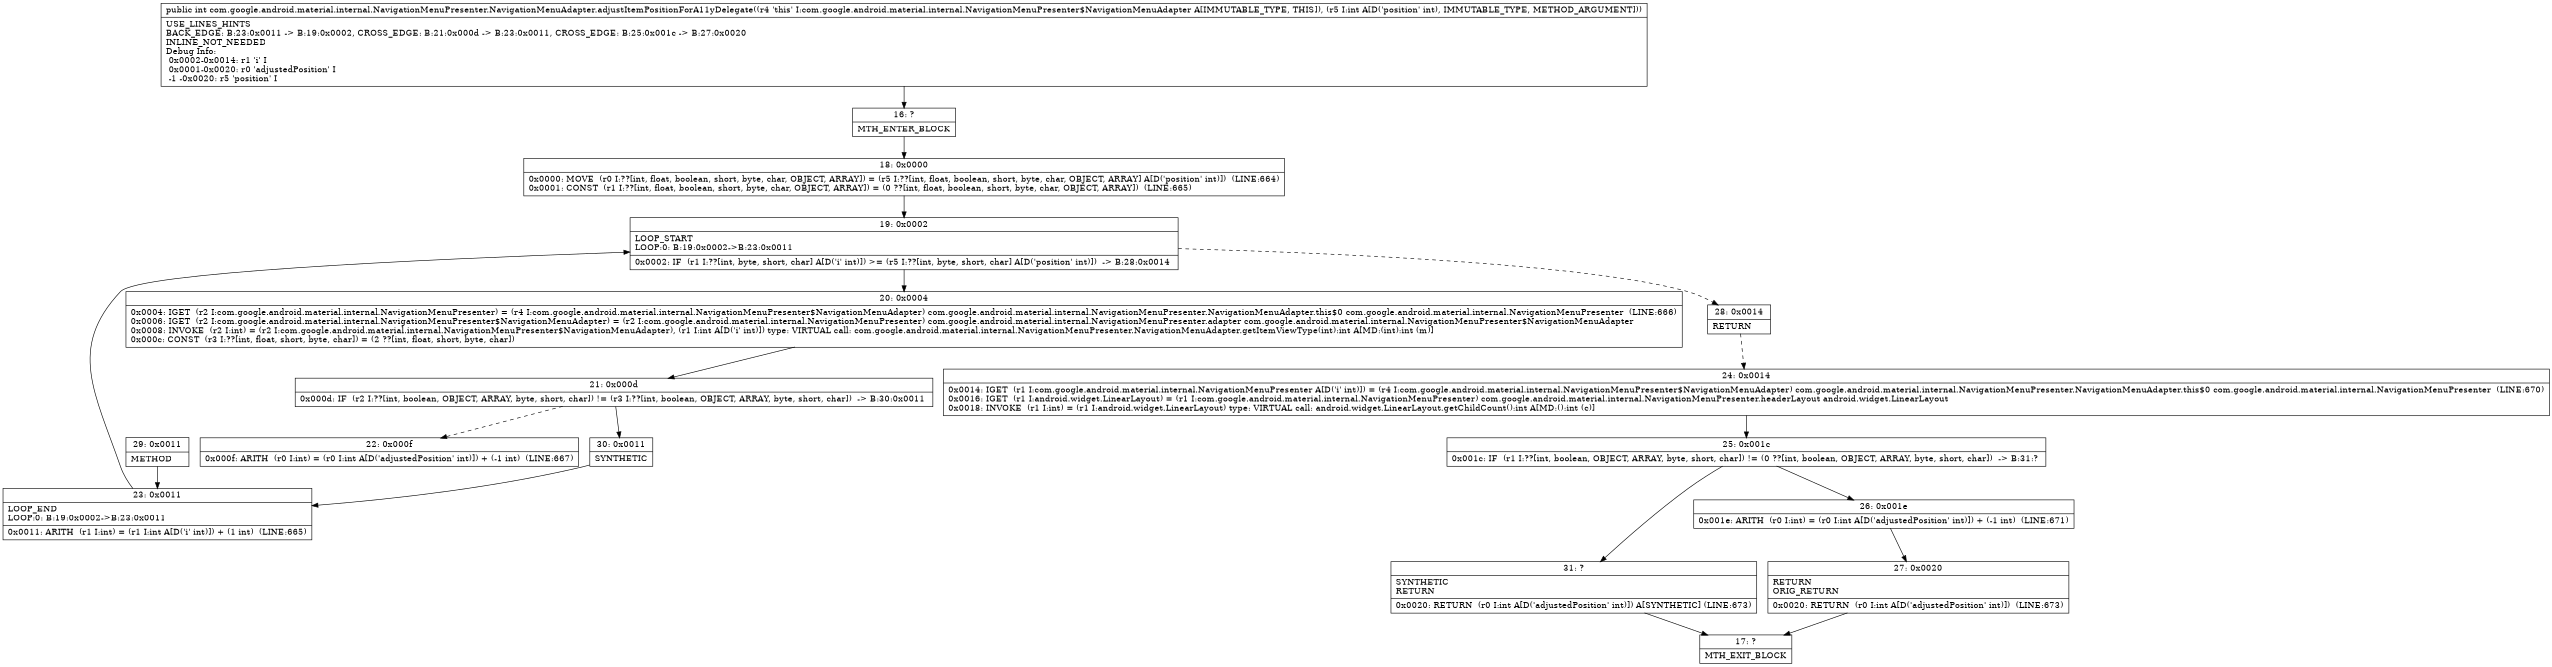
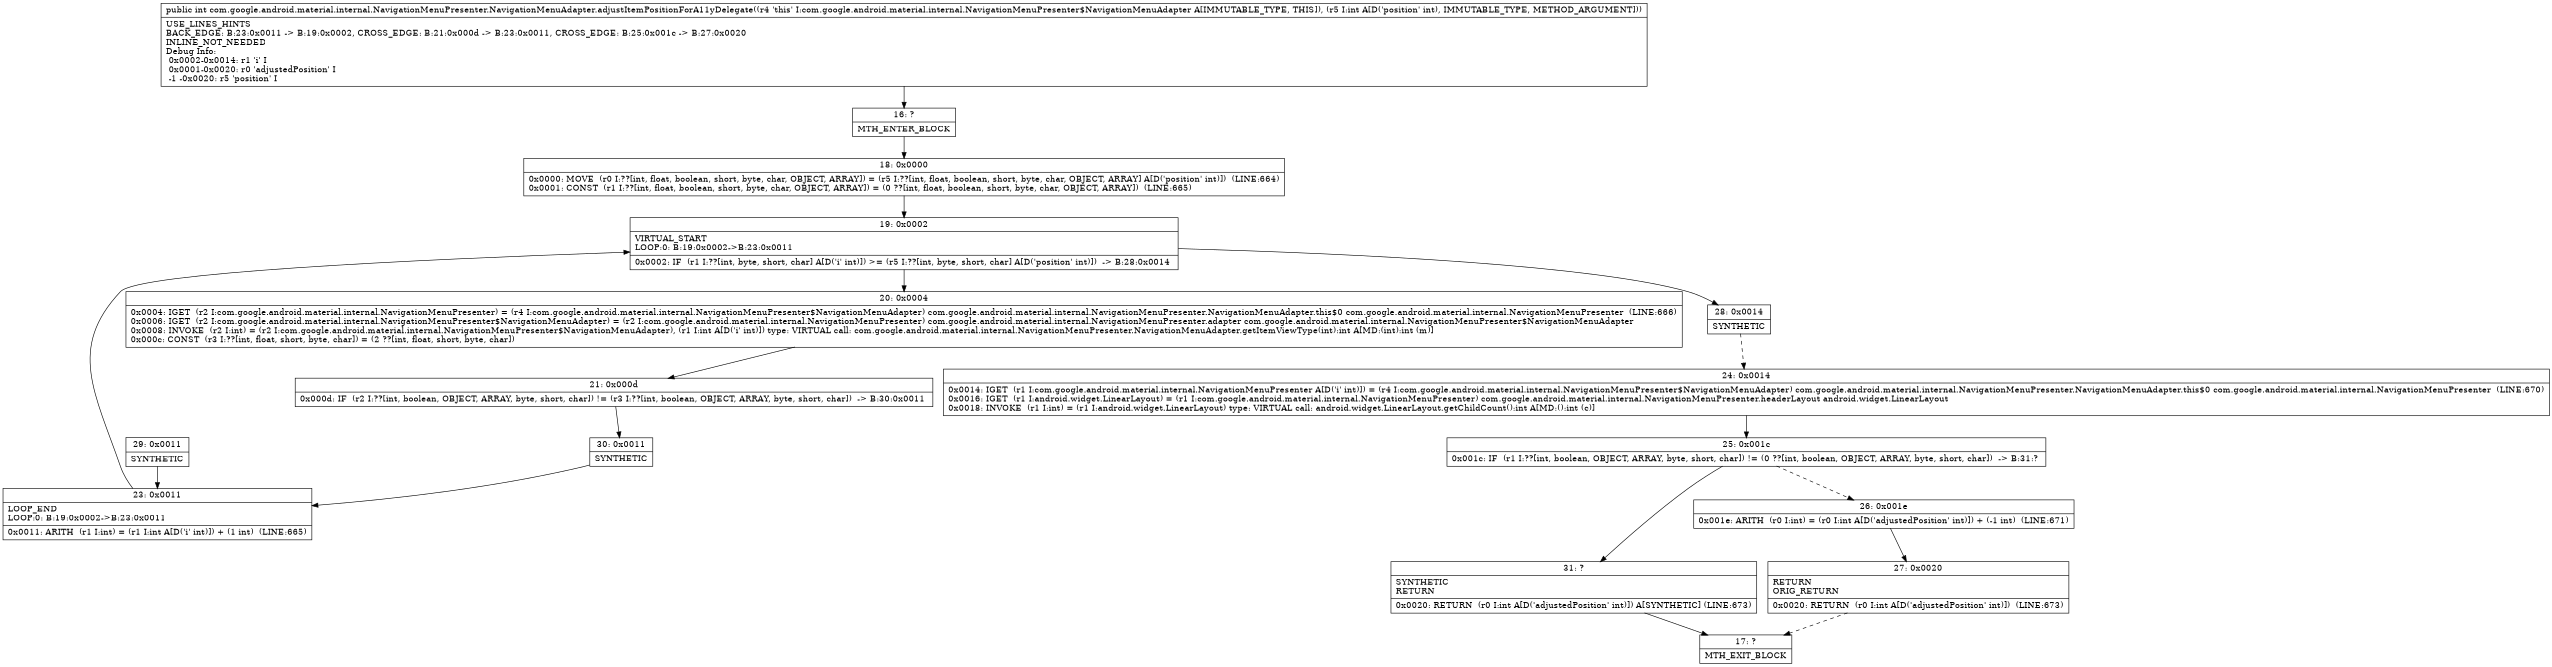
node "19: 0x0002": text "LOOP_START" -> "VIRTUAL_START"
edge "19: 0x0002" -> "28: 0x0014": style dashed -> solid
node "28: 0x0014": text "RETURN" -> "SYNTHETIC"
node "22: 0x000f": removed
node "29: 0x0011": text "METHOD" -> "SYNTHETIC"
edge "25: 0x001c" -> "26: 0x001e": style solid -> dashed
edge "27: 0x0020" -> "17: ?": style solid -> dashed
